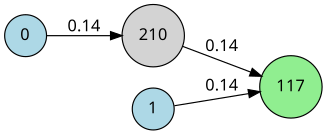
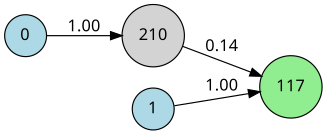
edge "0" -> "210": label "0.14" -> "1.00"
edge "1" -> "117": label "0.14" -> "1.00"
